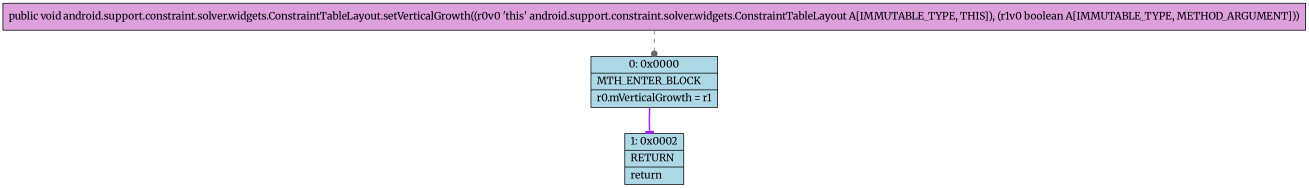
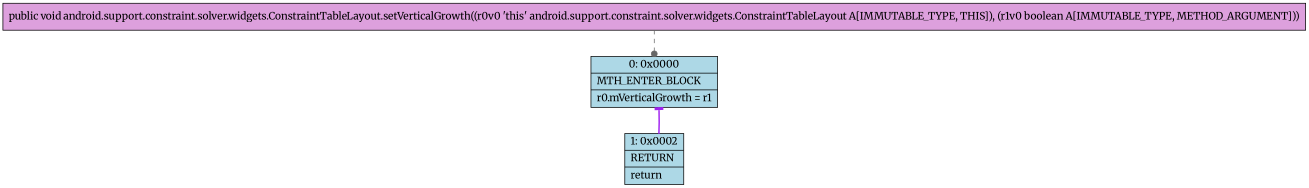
edge "0: 0x0000" -> "1: 0x0002": reversed
